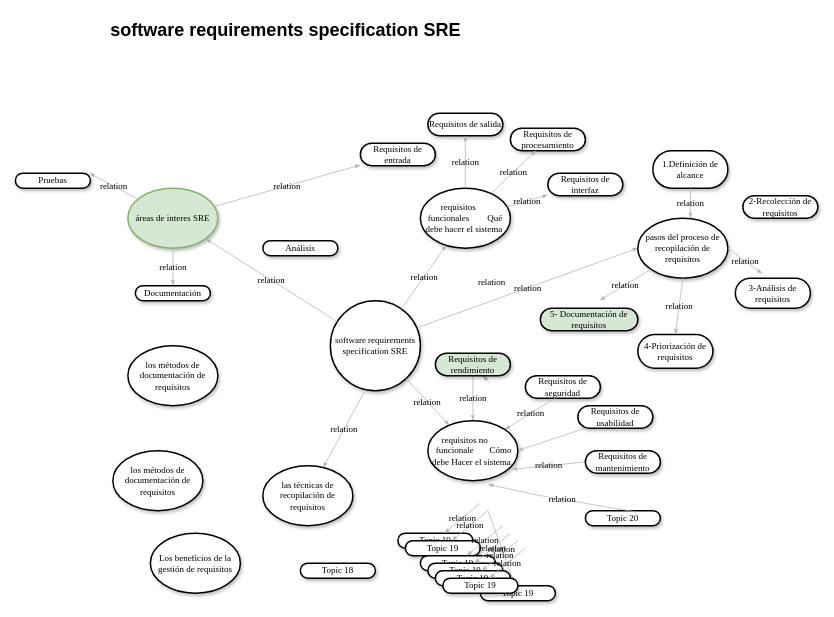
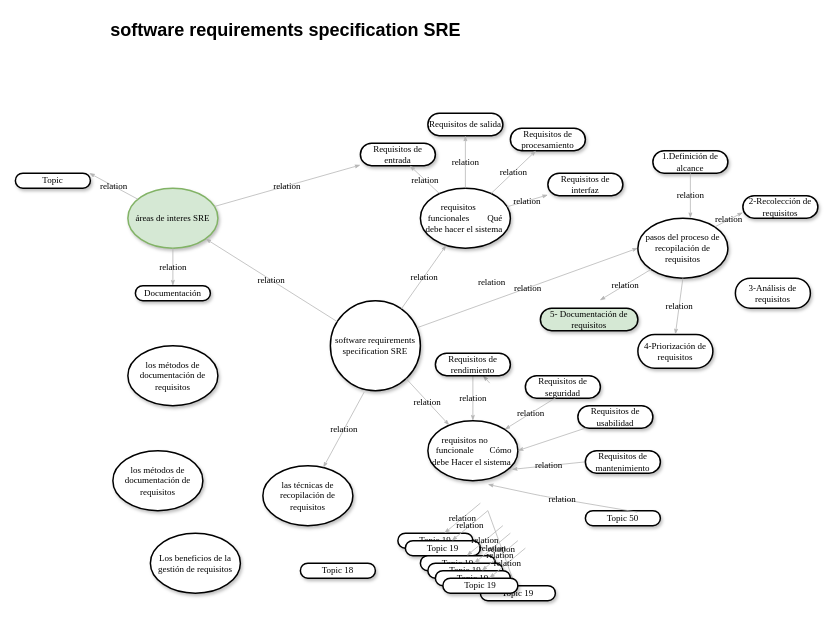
node "1.Definición de alcance": size 75x38 -> 75x23
edge "requisitos funcionales Qué debe hacer el sistema" -> "Requisitos de entrada": added, label "relation"
node "Pruebas": label "Pruebas" -> "Topic"
edge "pasos del proceso de recopilación de requisitos" -> "2-Recolección de requisitos": added, label "relation"
node "Análisis": removed
edge "pasos del proceso de recopilación de requisitos" -> "3-Análisis de requisitos": removed, label "relation"
node "Requisitos de rendimiento": fillcolor #d5e8d4 -> #ffffff
node "Topic 20": label "Topic 20" -> "Topic 50"
